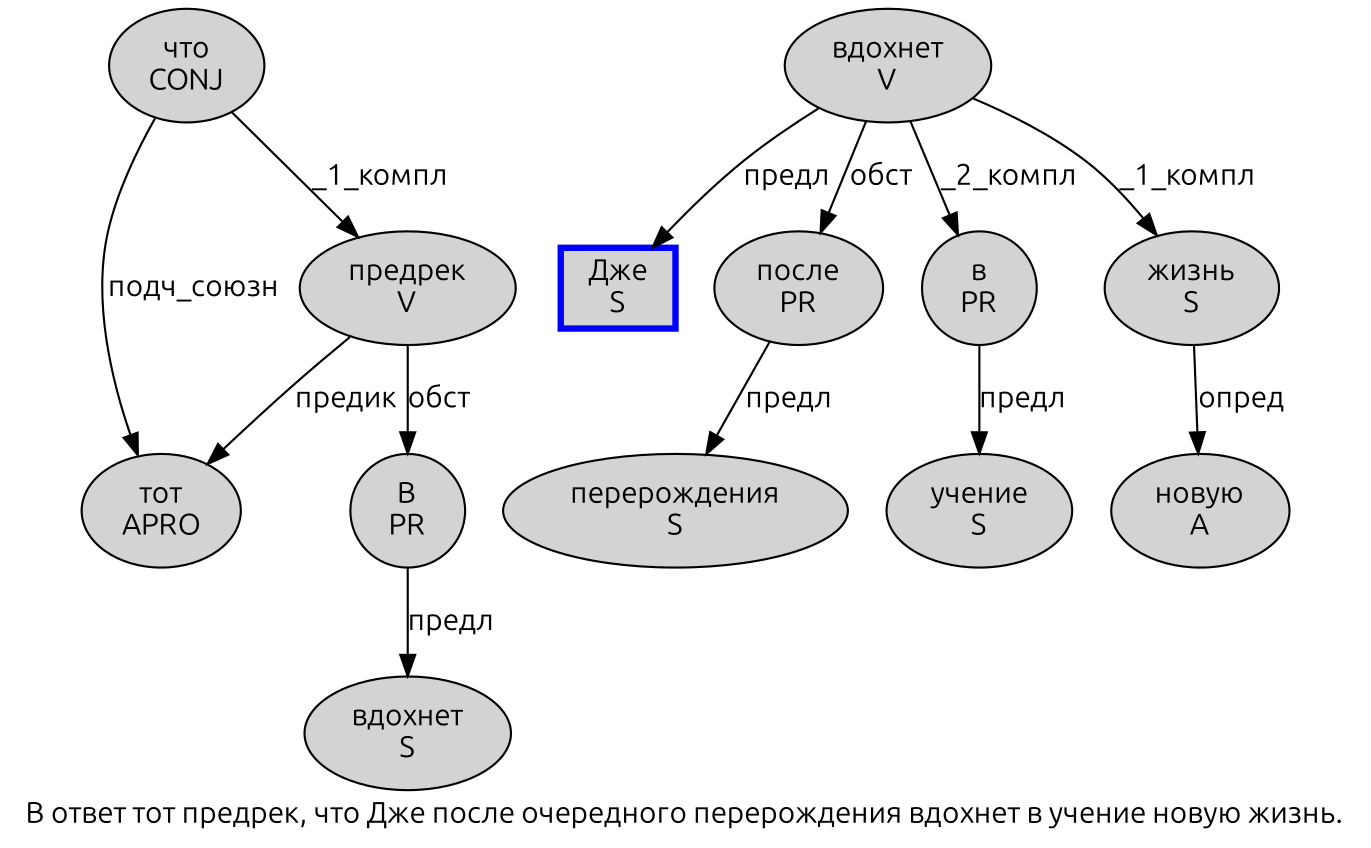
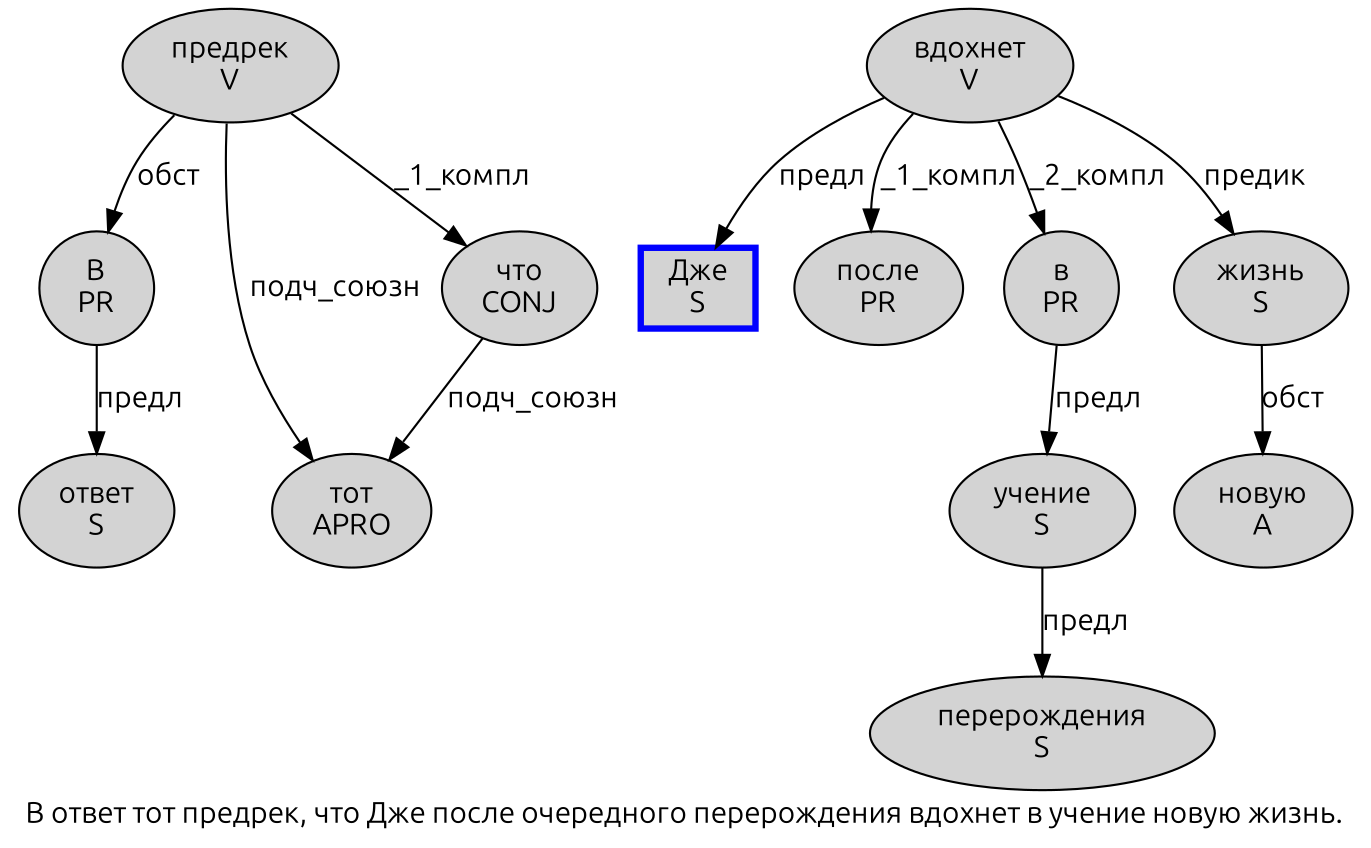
edge "что CONJ" -> "предрек V": reversed
edge "вдохнет V" -> "после PR": label "обст" -> "_1_компл"
edge "вдохнет V" -> "жизнь S": label "_1_компл" -> "предик"
edge "после PR" -> "перерождения S": now "учение S" -> "перерождения S"
edge "предрек V" -> "тот APRO": label "предик" -> "подч_союзн"
edge "жизнь S" -> "новую A": label "опред" -> "обст"
node "вдохнет S": label "вдохнет S" -> "ответ S"
